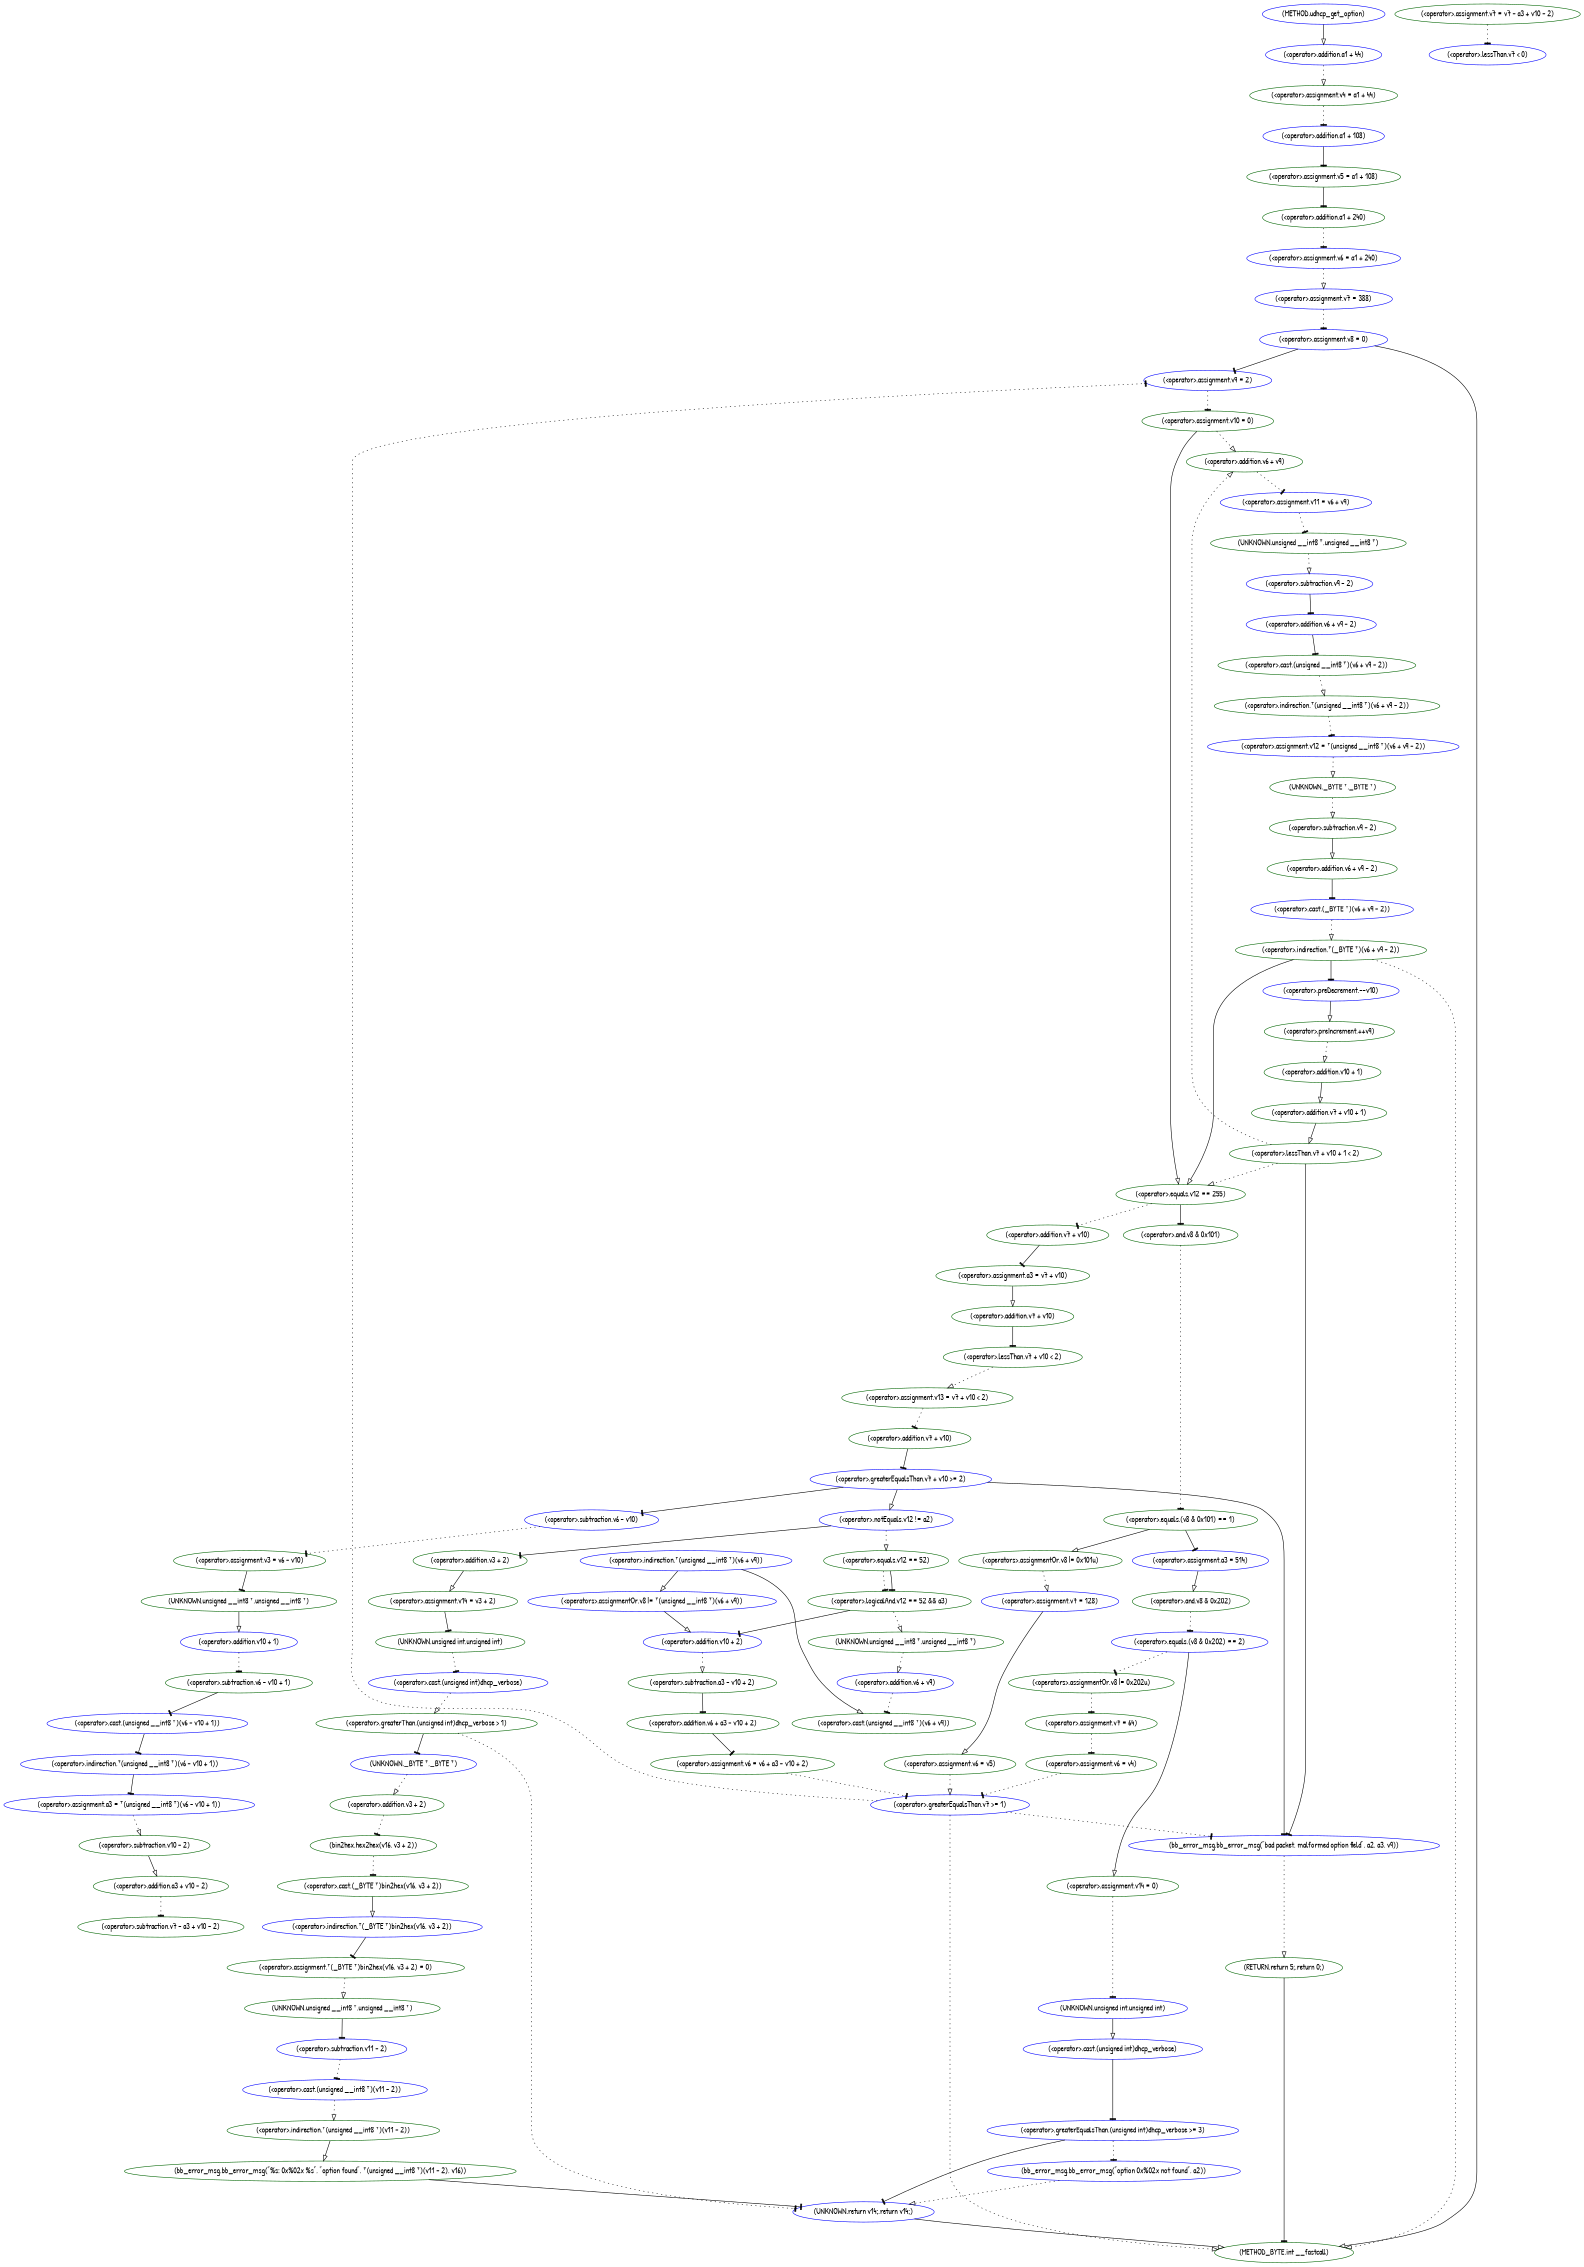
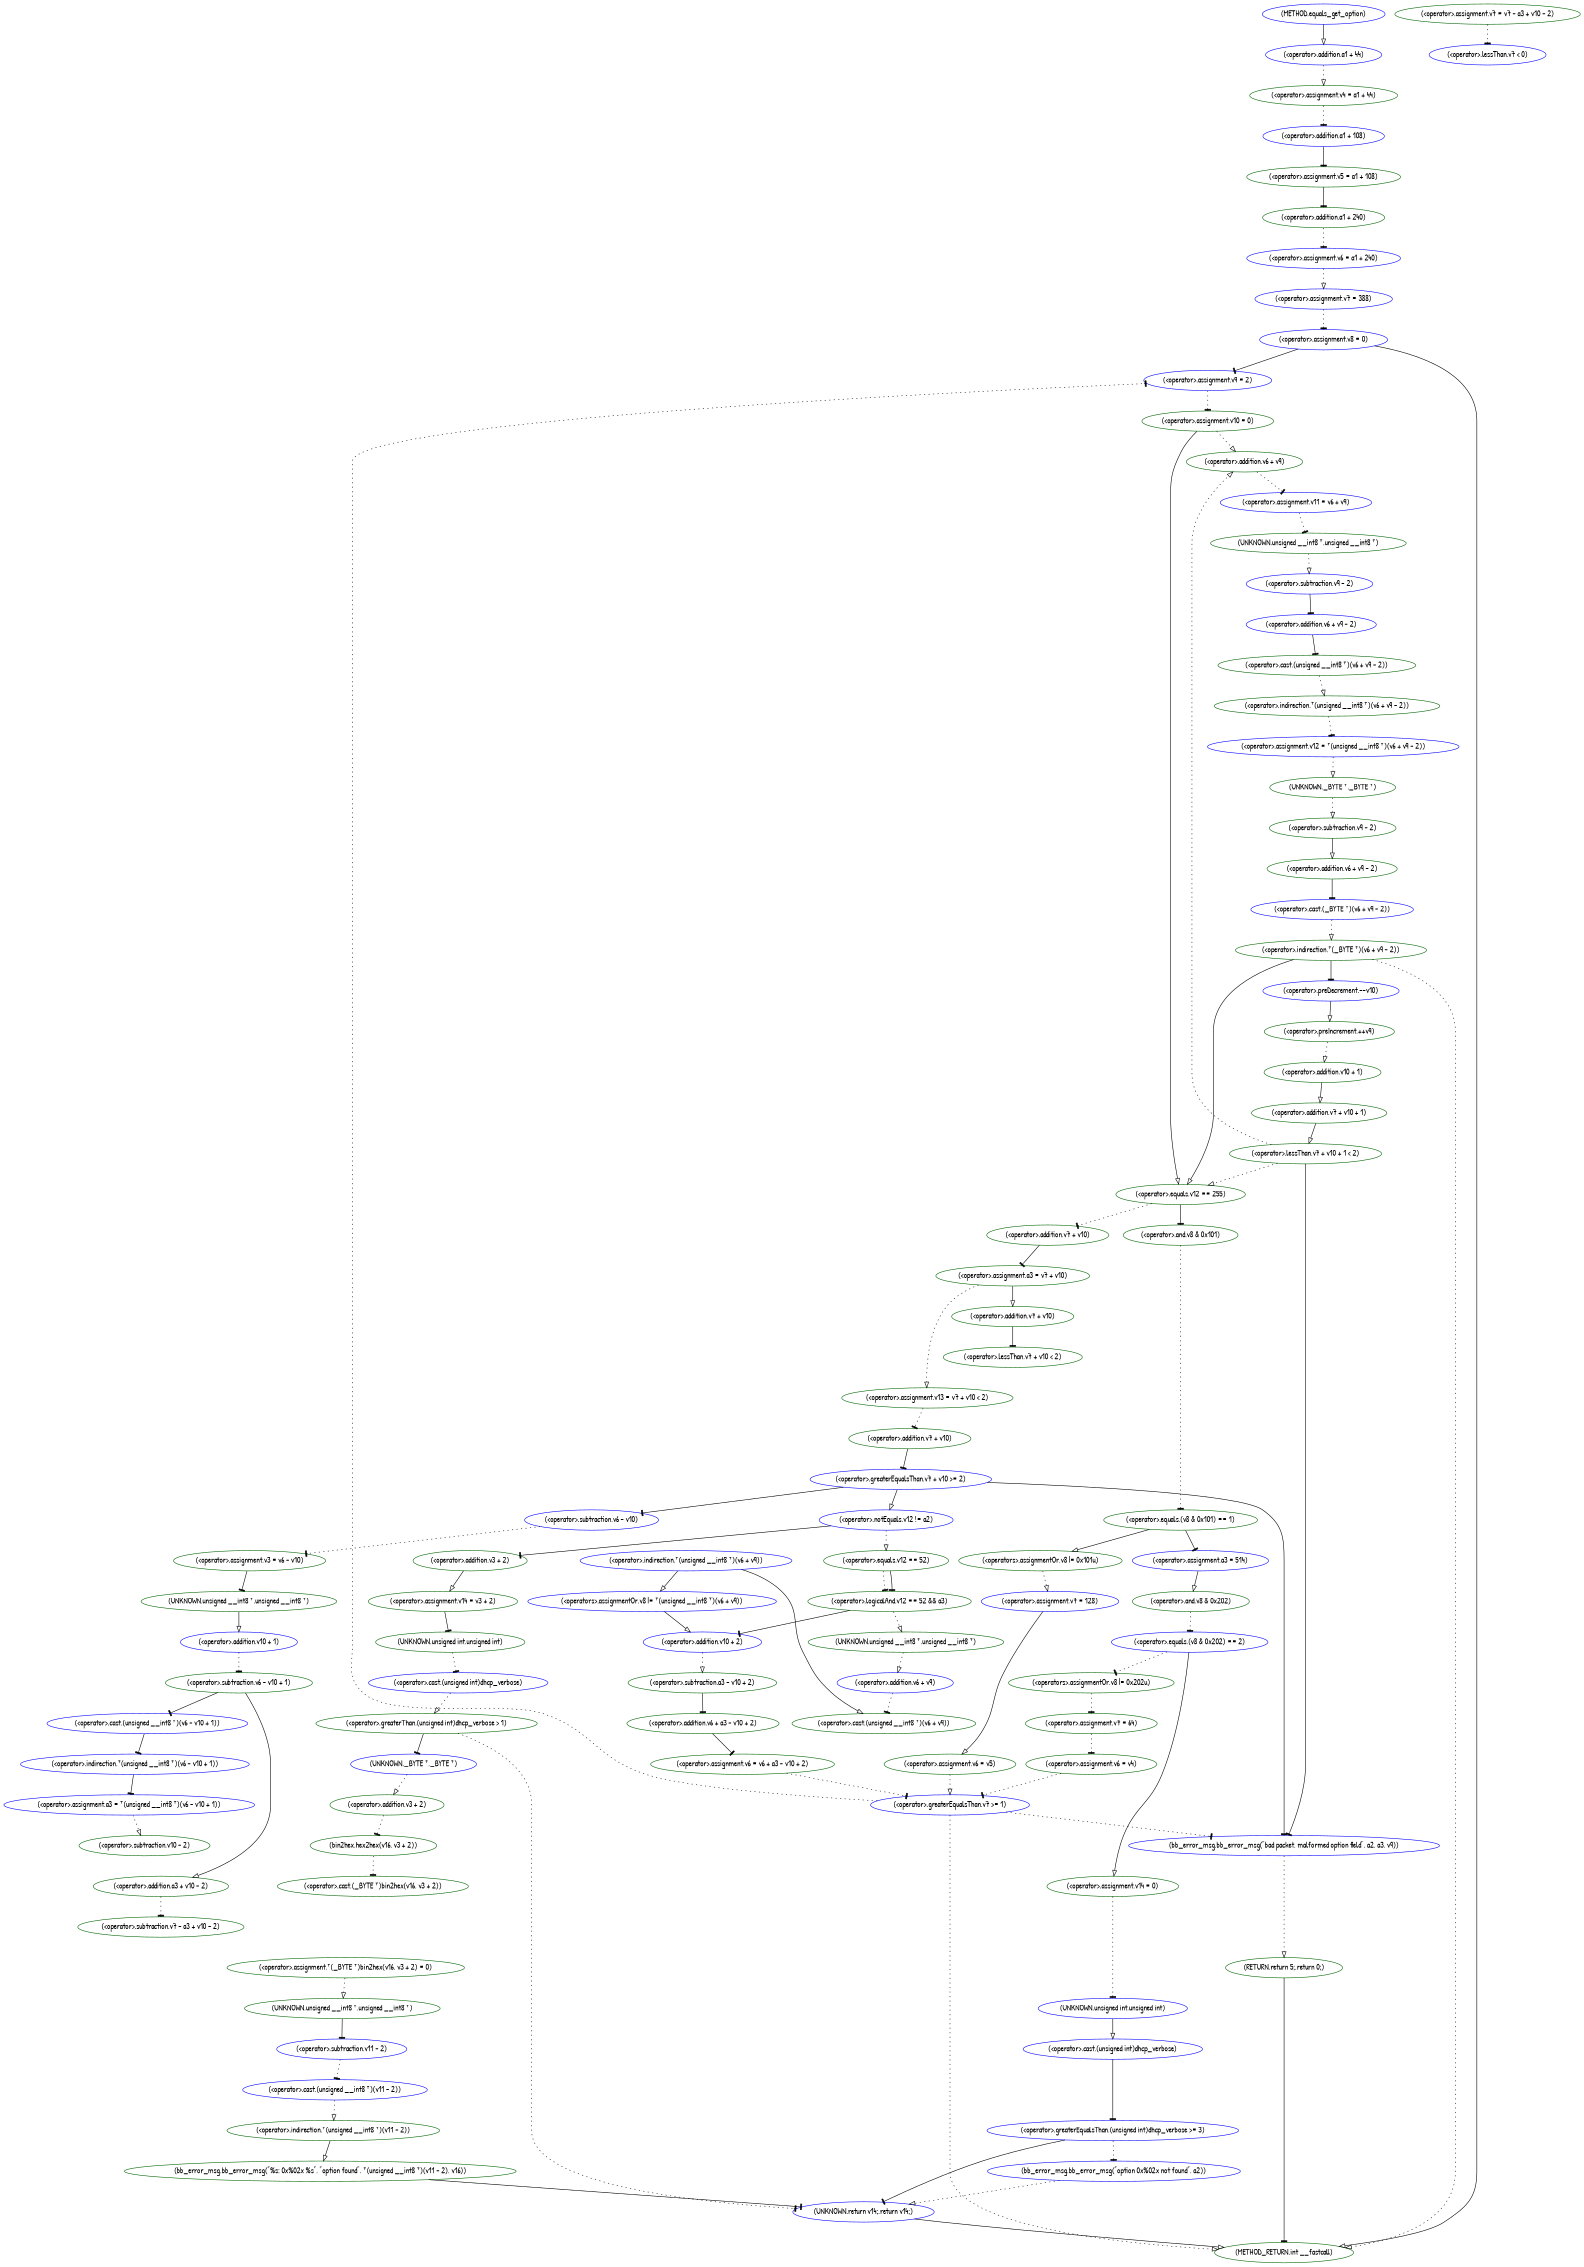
node "(METHOD,udhcp_get_option)": label "(METHOD,udhcp_get_option)" -> "(METHOD,equals_get_option)"
edge "(<operator>.lessThan,v7 + v10 < 2)" -> "(<operator>.assignment,v13 = v7 + v10 < 2)": now "(<operator>.assignment,a3 = v7 + v10)" -> "(<operator>.assignment,v13 = v7 + v10 < 2)"
edge "(<operator>.subtraction,v10 - 2)" -> "(<operator>.addition,a3 + v10 - 2)": now "(<operator>.subtraction,v6 - v10 + 1)" -> "(<operator>.addition,a3 + v10 - 2)"
node "(<operator>.indirection,*(_BYTE *)bin2hex(v16, v3 + 2))": removed
node "(METHOD_BYTE,int __fastcall)": label "(METHOD_BYTE,int __fastcall)" -> "(METHOD_RETURN,int __fastcall)"
